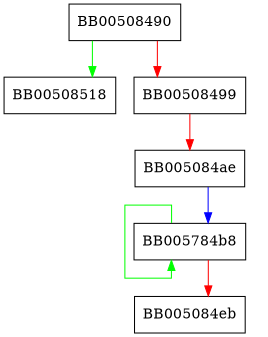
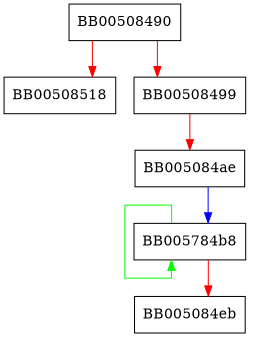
edge "BB00508490" -> "BB00508518": color green -> red
